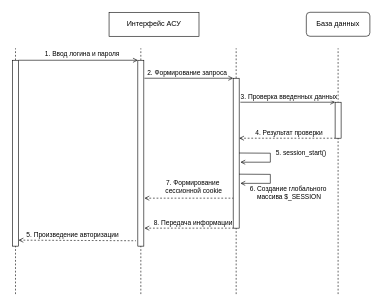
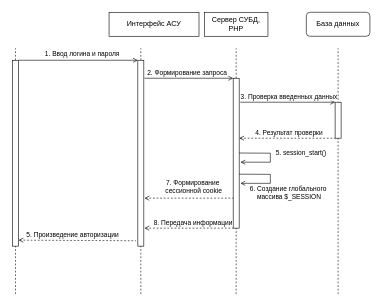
node "Сервер СУБД, PHP": added
